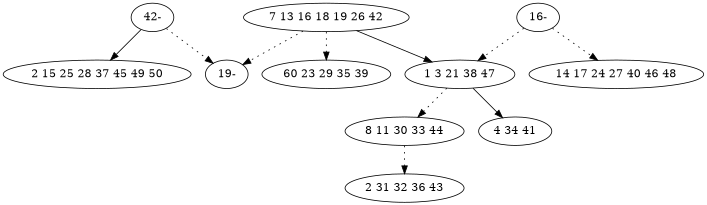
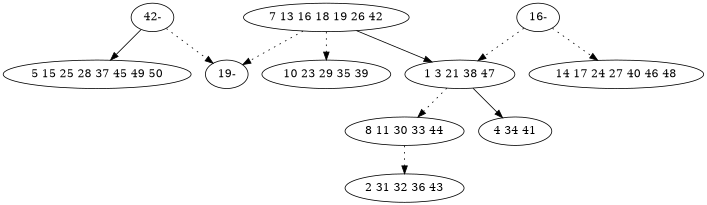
node "2 15 25 28 37 45 49 50": label "2 15 25 28 37 45 49 50" -> "5 15 25 28 37 45 49 50"
node "60 23 29 35 39": label "60 23 29 35 39" -> "10 23 29 35 39"
